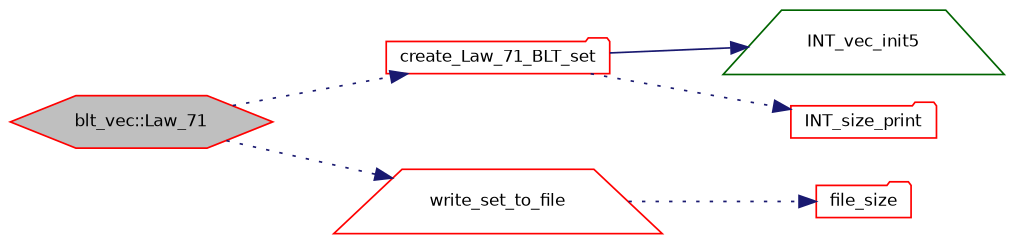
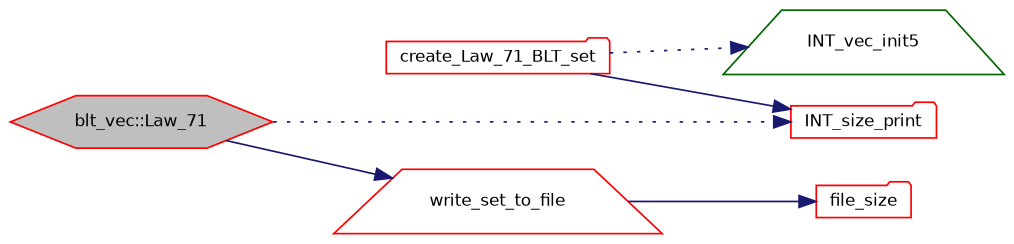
edge "create_Law_71_BLT_set" -> "INT_vec_init5": style solid -> dotted
edge "create_Law_71_BLT_set" -> "INT_size_print": style dotted -> solid
edge "blt_vec::Law_71" -> "create_Law_71_BLT_set": now "blt_vec::Law_71" -> "INT_size_print"
edge "blt_vec::Law_71" -> "write_set_to_file": style dotted -> solid
edge "write_set_to_file" -> "file_size": style dotted -> solid
